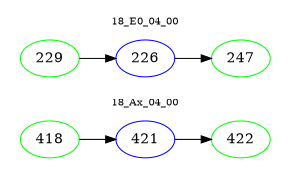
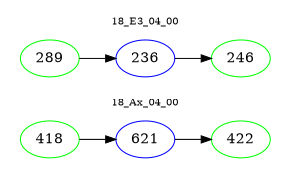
cluster "18_E0_04_00": label "18_E0_04_00" -> "18_E3_04_00"
node "229": label "229" -> "289"
node "226": label "226" -> "236"
node "247": label "247" -> "246"
node "421": label "421" -> "621"
